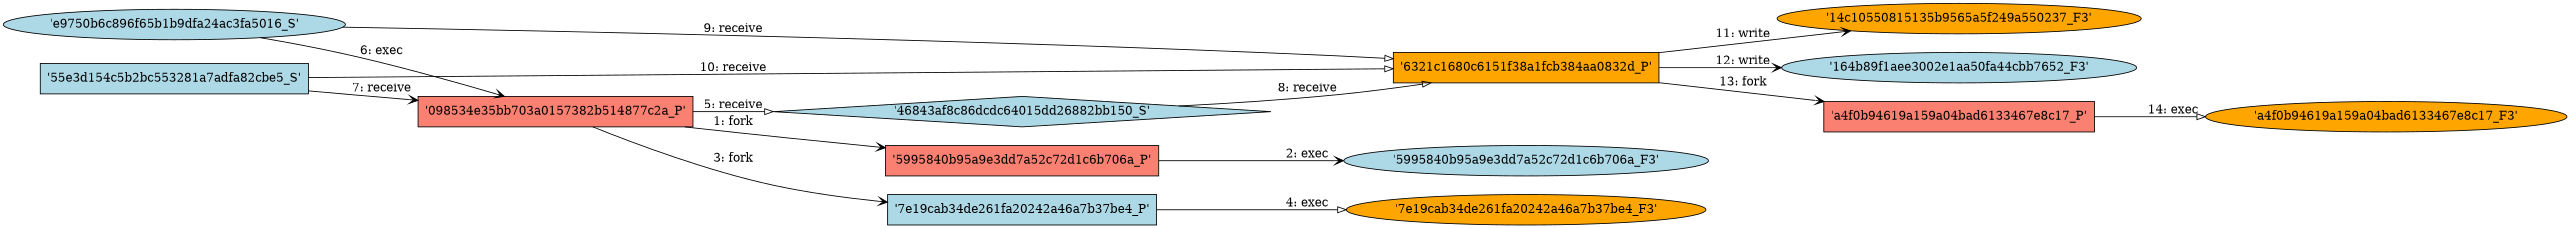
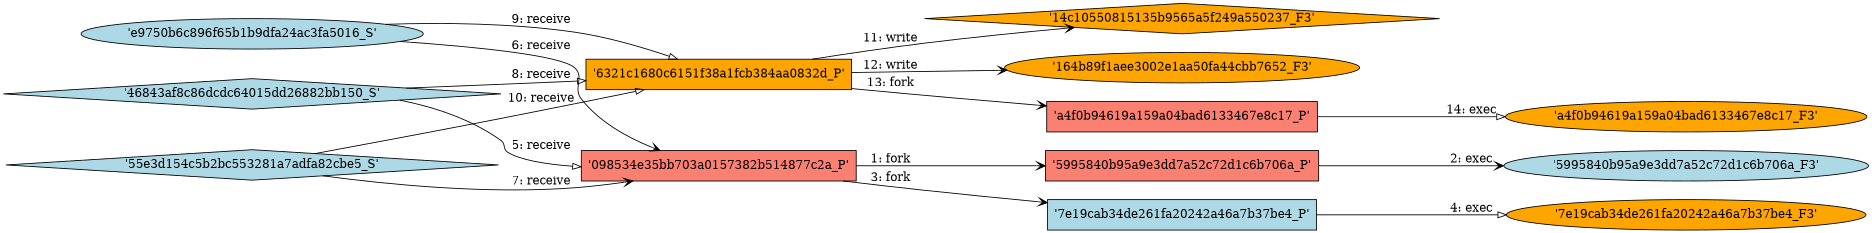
node "'14c10550815135b9565a5f249a550237_F3'": shape ellipse -> diamond
edge "'e9750b6c896f65b1b9dfa24ac3fa5016_S'" -> "'098534e35bb703a0157382b514877c2a_P'": label "6: exec" -> "6: receive"
node "'164b89f1aee3002e1aa50fa44cbb7652_F3'": fillcolor lightblue -> orange
node "'55e3d154c5b2bc553281a7adfa82cbe5_S'": shape box -> diamond
edge "'098534e35bb703a0157382b514877c2a_P'" -> "'46843af8c86dcdc64015dd26882bb150_S'": reversed
